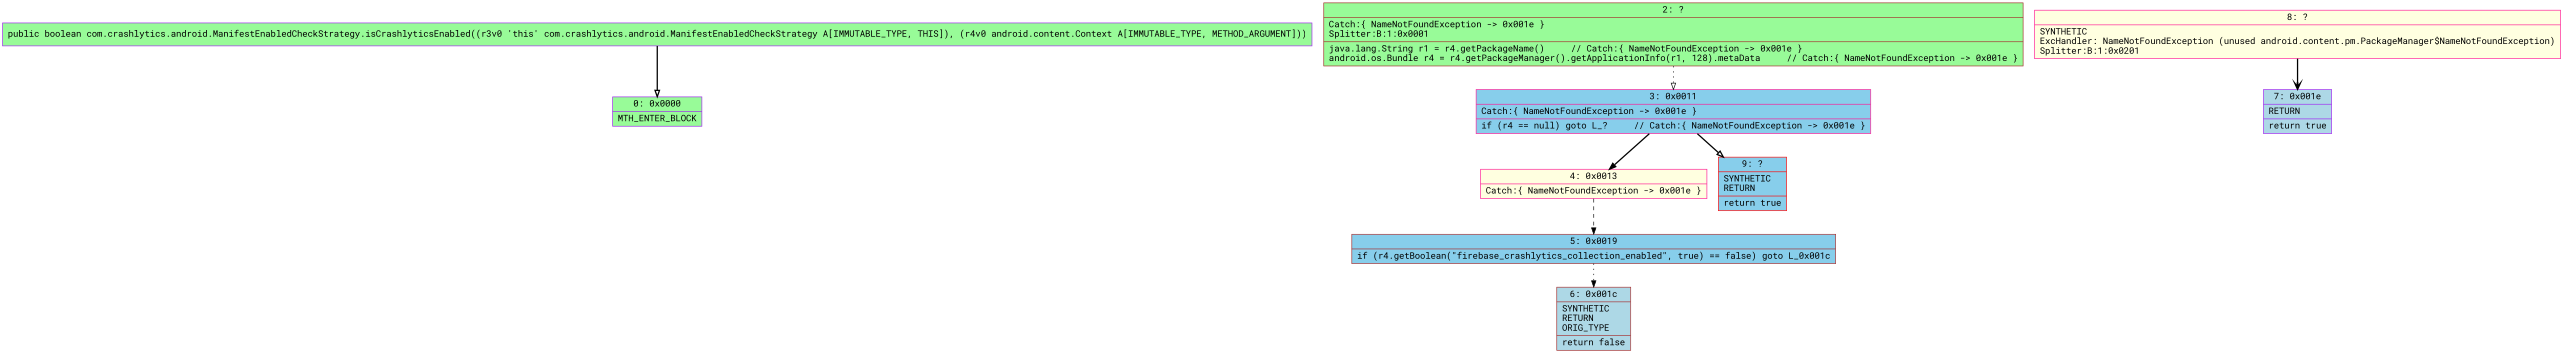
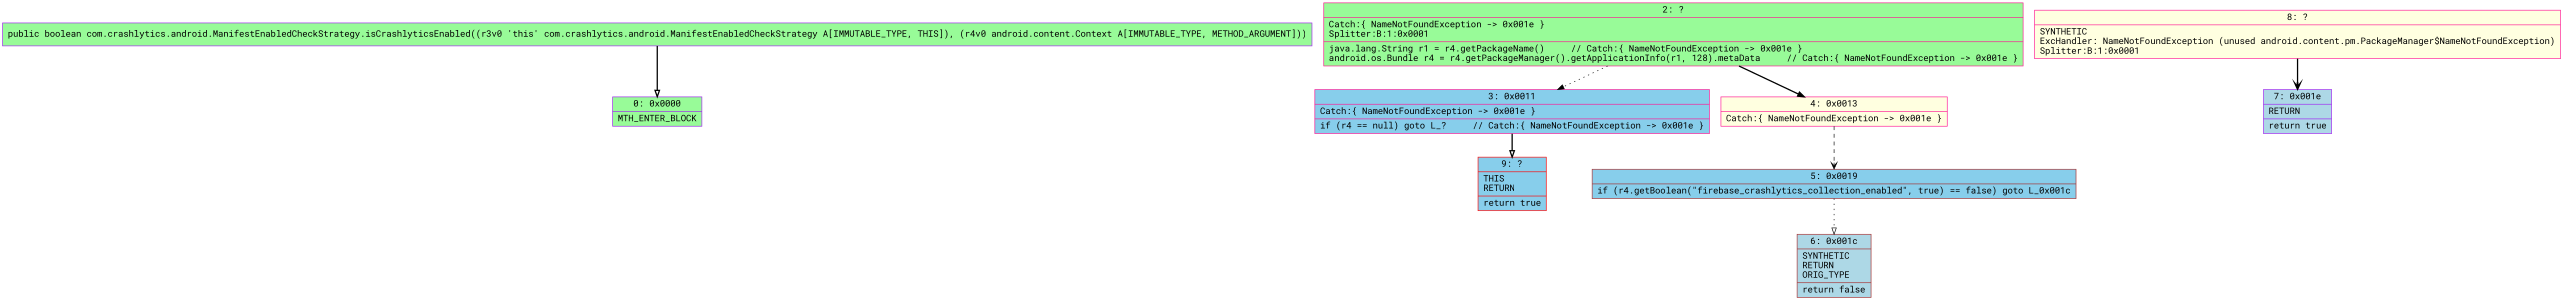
node "2: ?": color brown -> deeppink
node "8: ?": text "Splitter:B:1:0x0201" -> "Splitter:B:1:0x0001"
edge "2: ?" -> "3: 0x0011": arrowhead onormal -> normal
edge "3: 0x0011" -> "4: 0x0013": now "2: ?" -> "4: 0x0013"
node "9: ?": text "SYNTHETIC" -> "THIS"
edge "4: 0x0013" -> "5: 0x0019": arrowhead normal -> vee
edge "5: 0x0019" -> "6: 0x001c": arrowhead normal -> onormal
